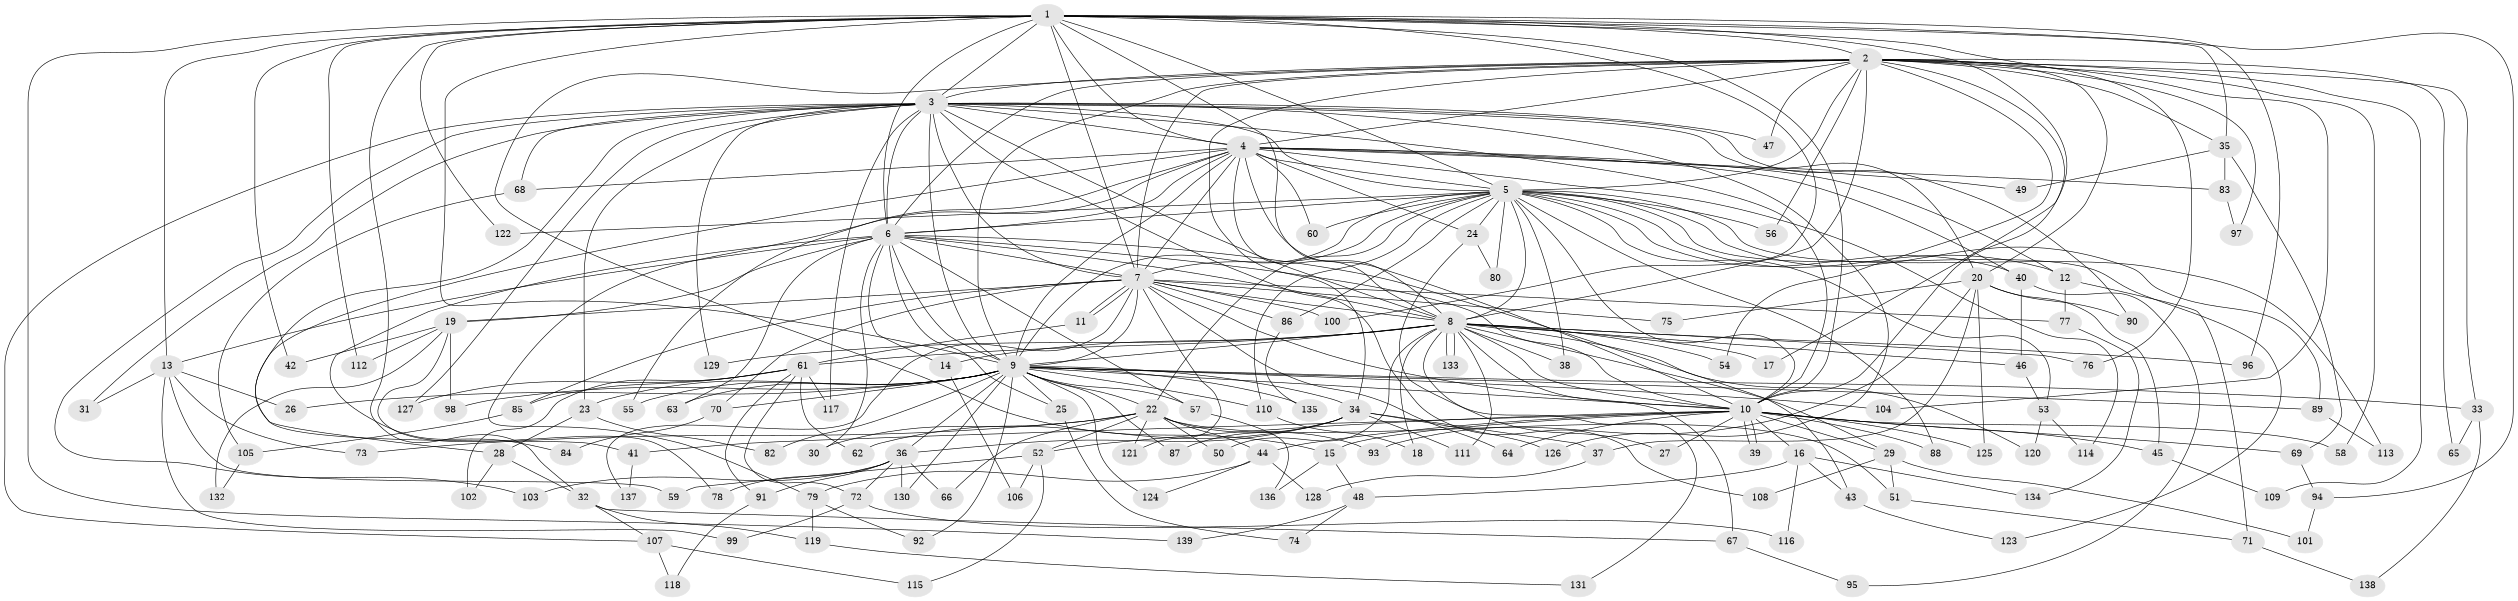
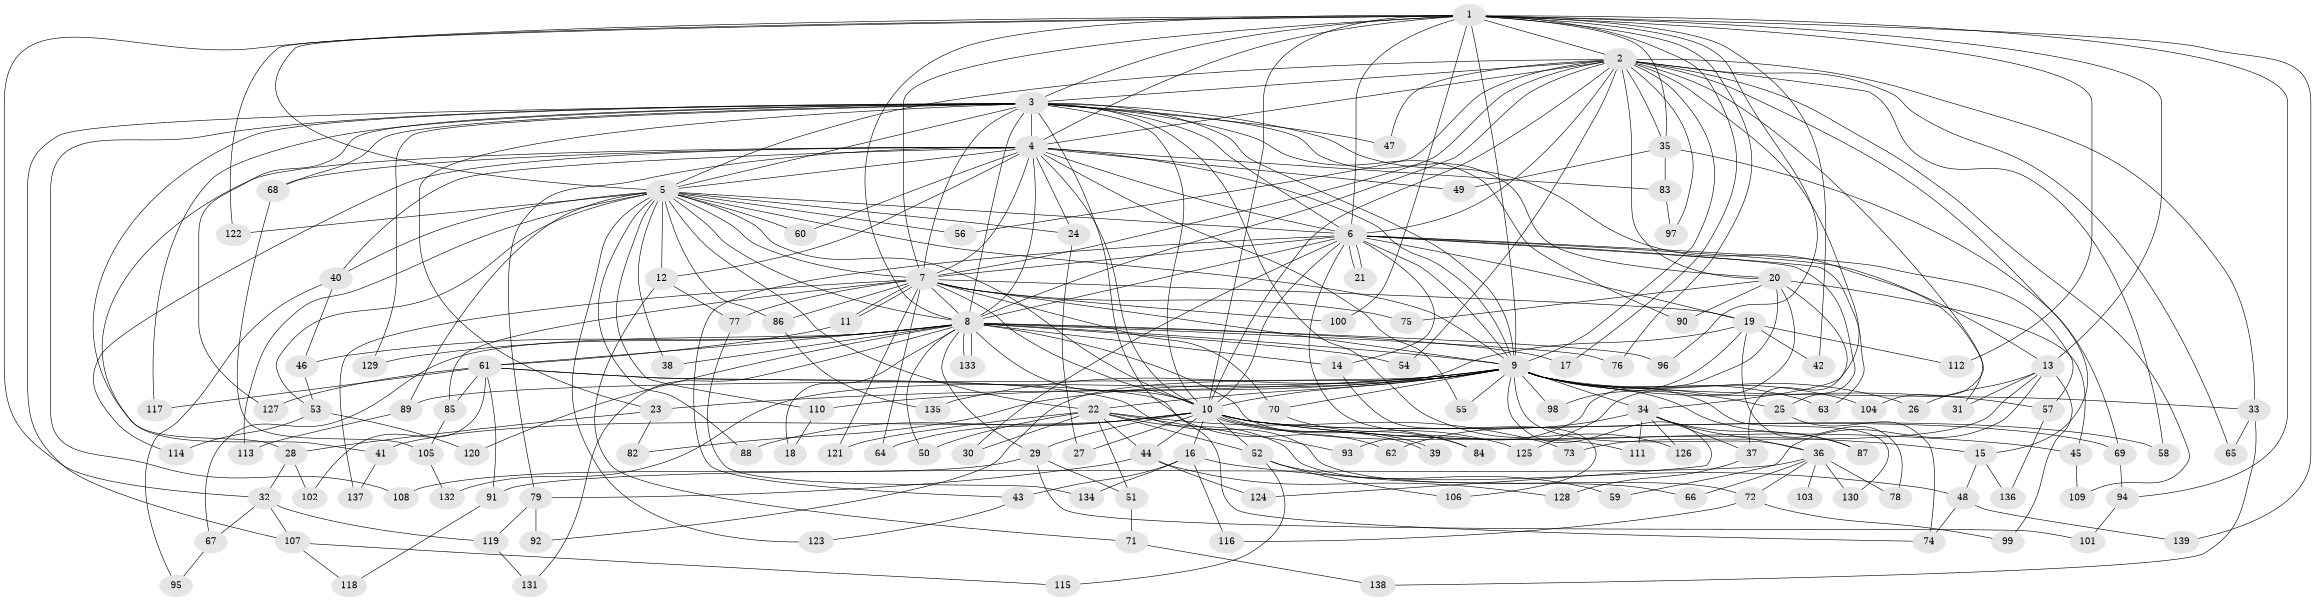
edge "3" -- "103": now "3" -- "74"
node "21": added
node "80": removed
